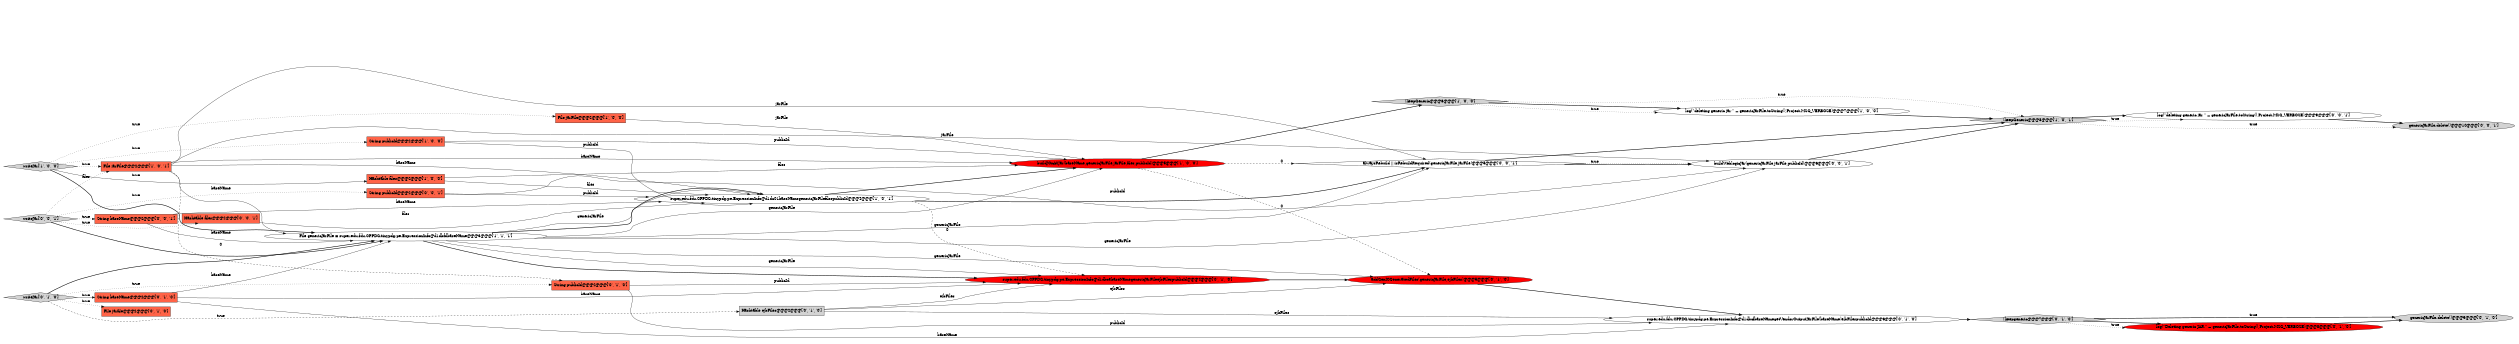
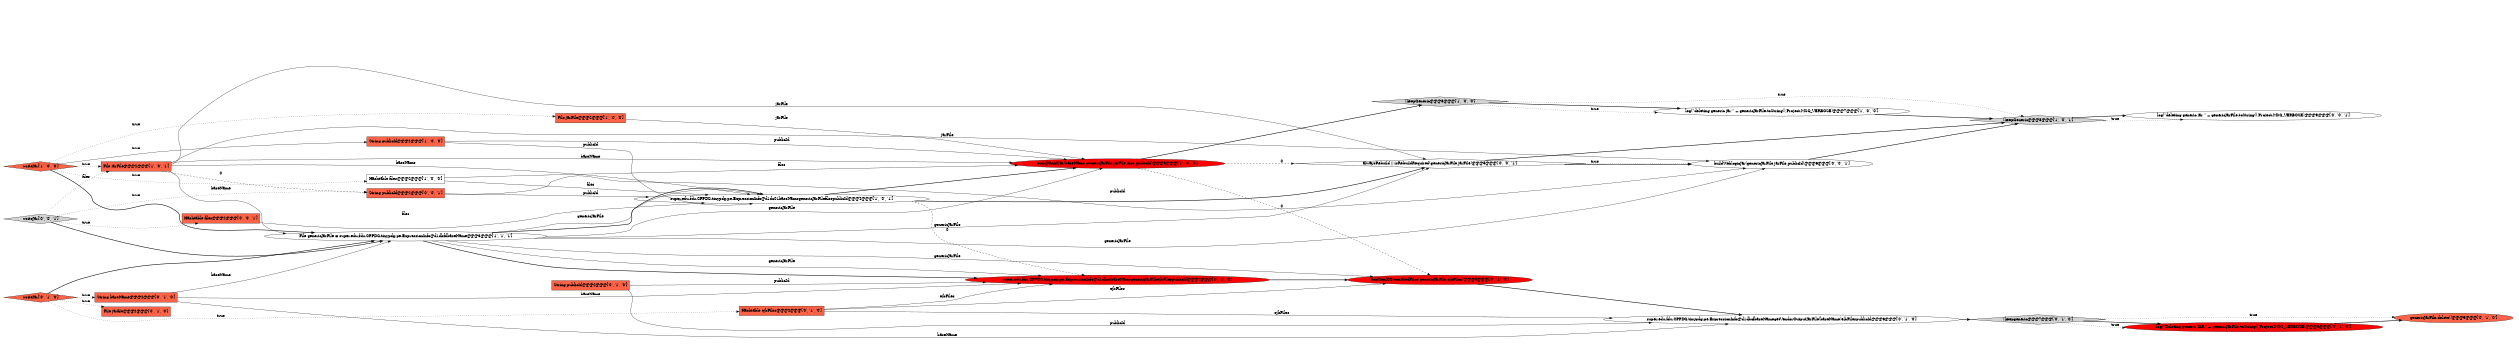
node "genericJarFile.delete()@@@10@@@['0', '0', '1']": removed
edge "writeJar['1', '0', '0']" -> "String publicId@@@2@@@['1', '0', '0']": style dotted -> solid
node "writeJar['1', '0', '0']": fillcolor lightgray -> tomato
node "Hashtable files@@@2@@@['1', '0', '0']": fillcolor tomato -> white
edge "writeJar['1', '0', '0']" -> "Hashtable files@@@2@@@['1', '0', '0']": style solid -> dotted
node "String baseName@@@2@@@['0', '0', '1']": removed
edge "File jarFile@@@2@@@['1', '0', '1']" -> "String publicId@@@2@@@['0', '1', '0']": now "File jarFile@@@2@@@['1', '0', '1']" -> "String publicId@@@2@@@['0', '0', '1']"
edge "writeJar['0', '1', '0']" -> "String publicId@@@2@@@['0', '1', '0']": removed, label "true"
node "writeJar['0', '1', '0']": fillcolor lightgray -> tomato
edge "writeJar['0', '1', '0']" -> "String baseName@@@2@@@['0', '1', '0']": style solid -> dotted
node "Hashtable ejbFiles@@@2@@@['0', '1', '0']": fillcolor lightgray -> tomato
edge "writeJar['0', '1', '0']" -> "Hashtable ejbFiles@@@2@@@['0', '1', '0']": style dashed -> dotted
edge "!keepgeneric@@@7@@@['0', '1', '0']" -> "genericJarFile.delete()@@@9@@@['0', '1', '0']": style bold -> dotted
node "genericJarFile.delete()@@@9@@@['0', '1', '0']": fillcolor lightgray -> tomato
